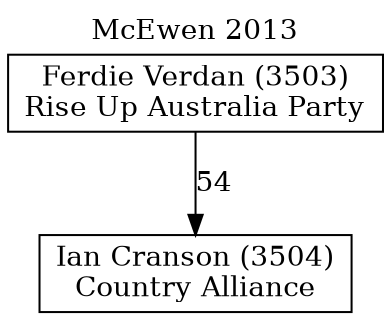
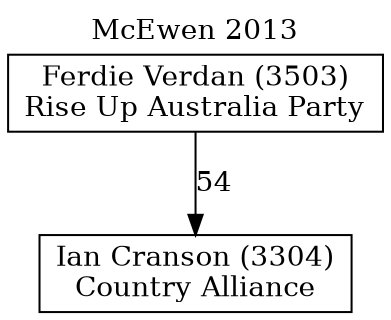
node "Ian Cranson (3504) Country Alliance": label "Ian Cranson (3504) Country Alliance" -> "Ian Cranson (3304) Country Alliance"
